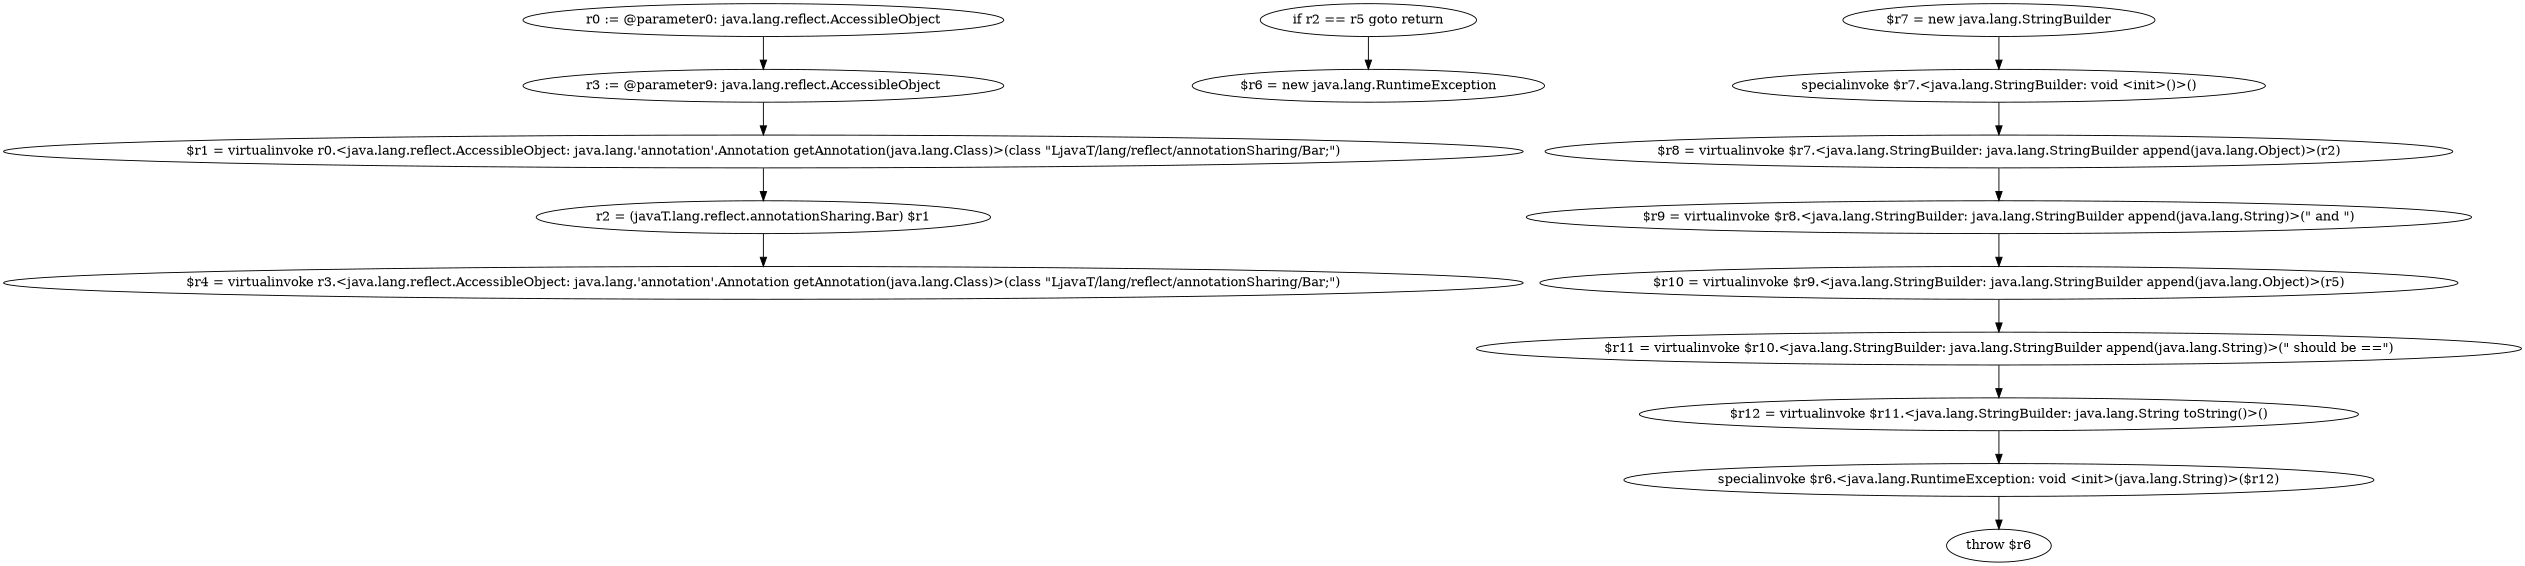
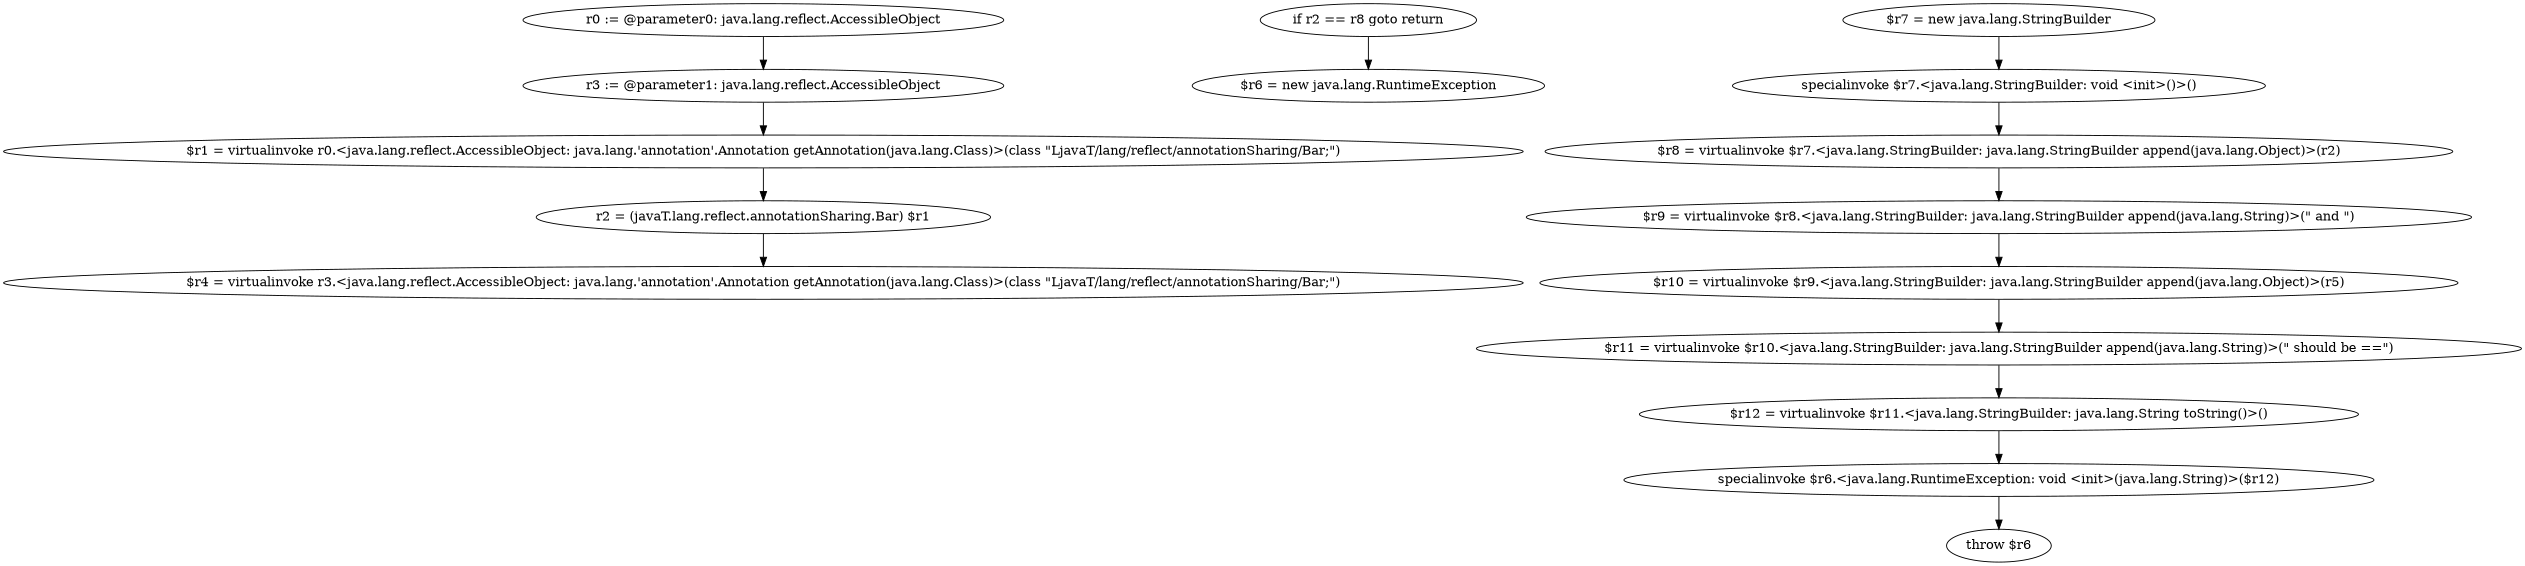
node "if r2 == r5 goto return": label "if r2 == r5 goto return" -> "if r2 == r8 goto return"
node "r3 := @parameter9: java.lang.reflect.AccessibleObject": label "r3 := @parameter9: java.lang.reflect.AccessibleObject" -> "r3 := @parameter1: java.lang.reflect.AccessibleObject"
